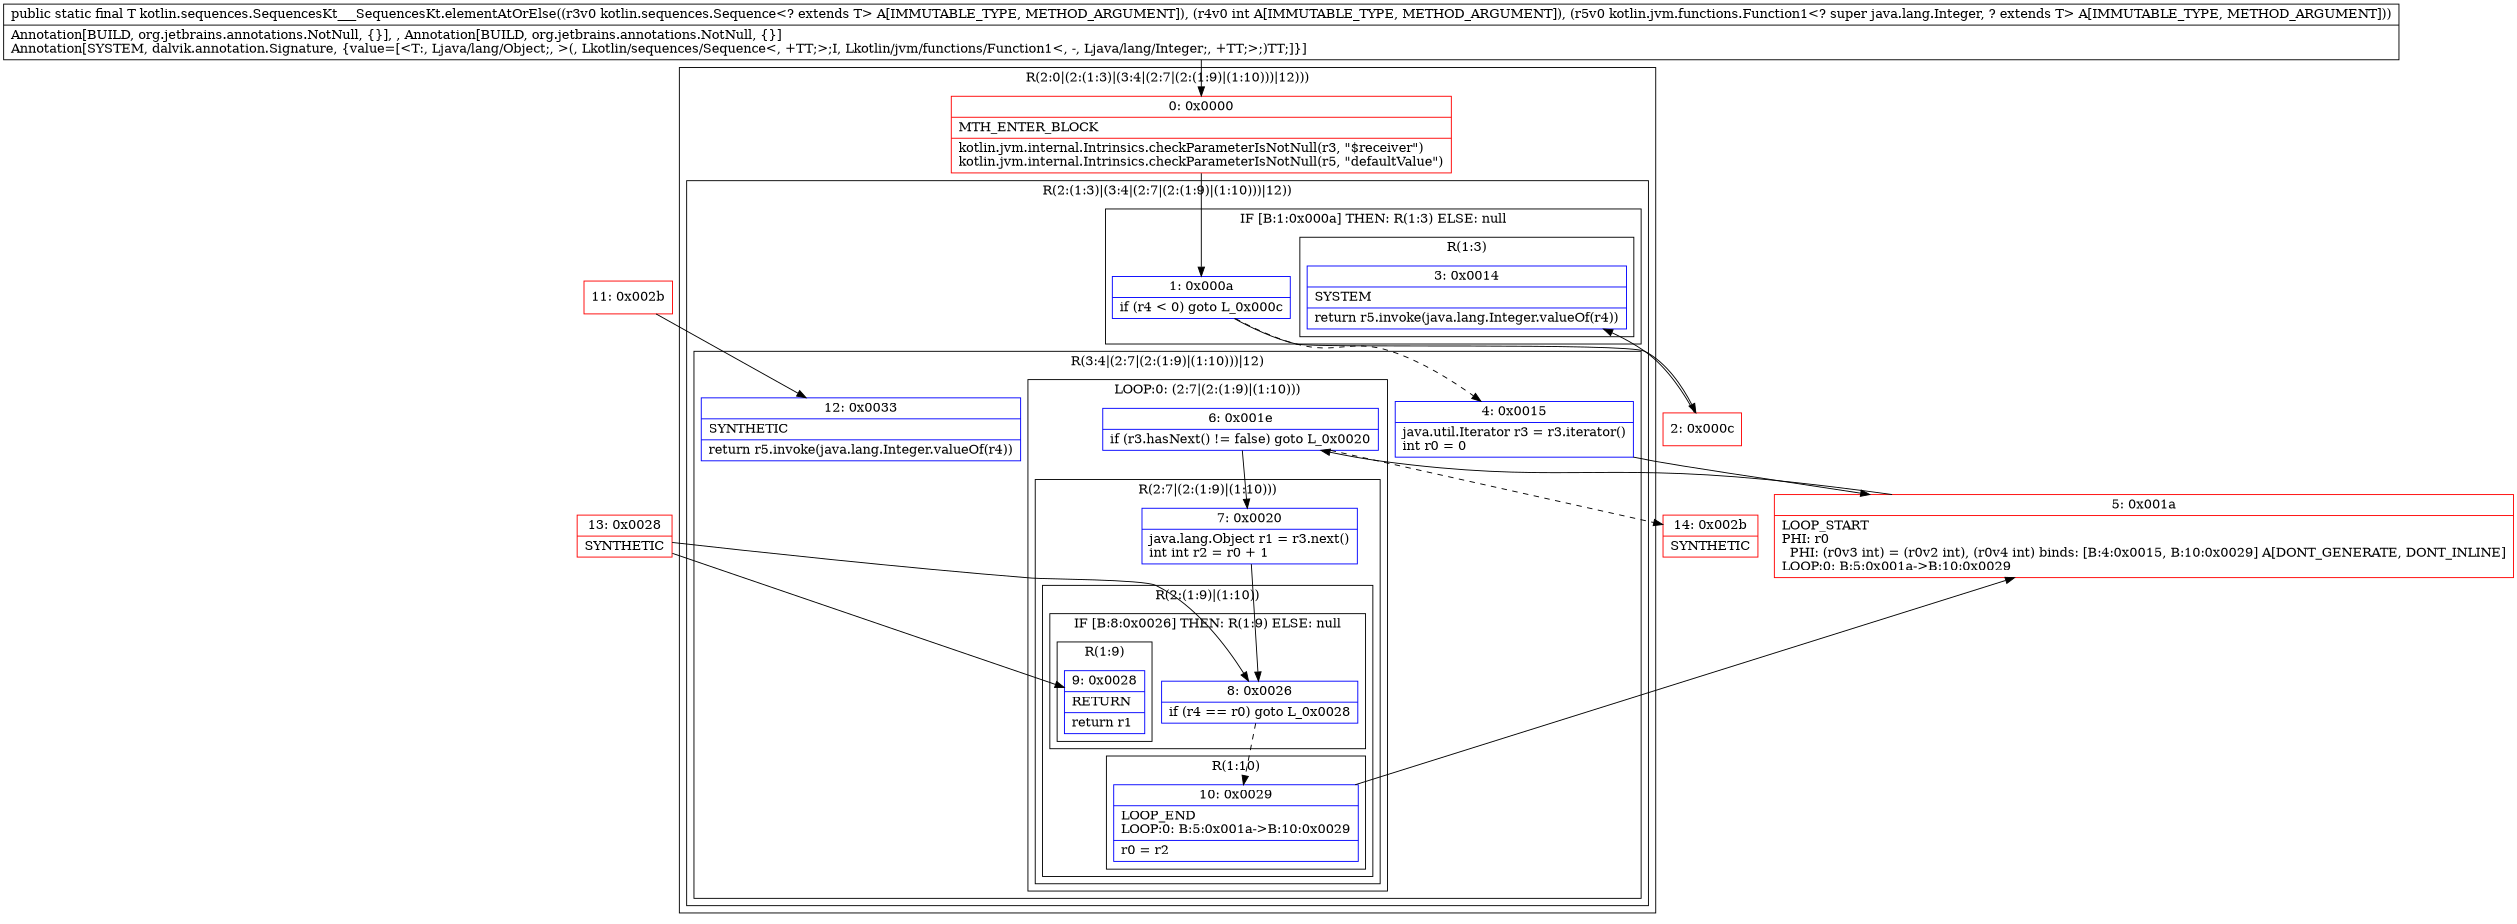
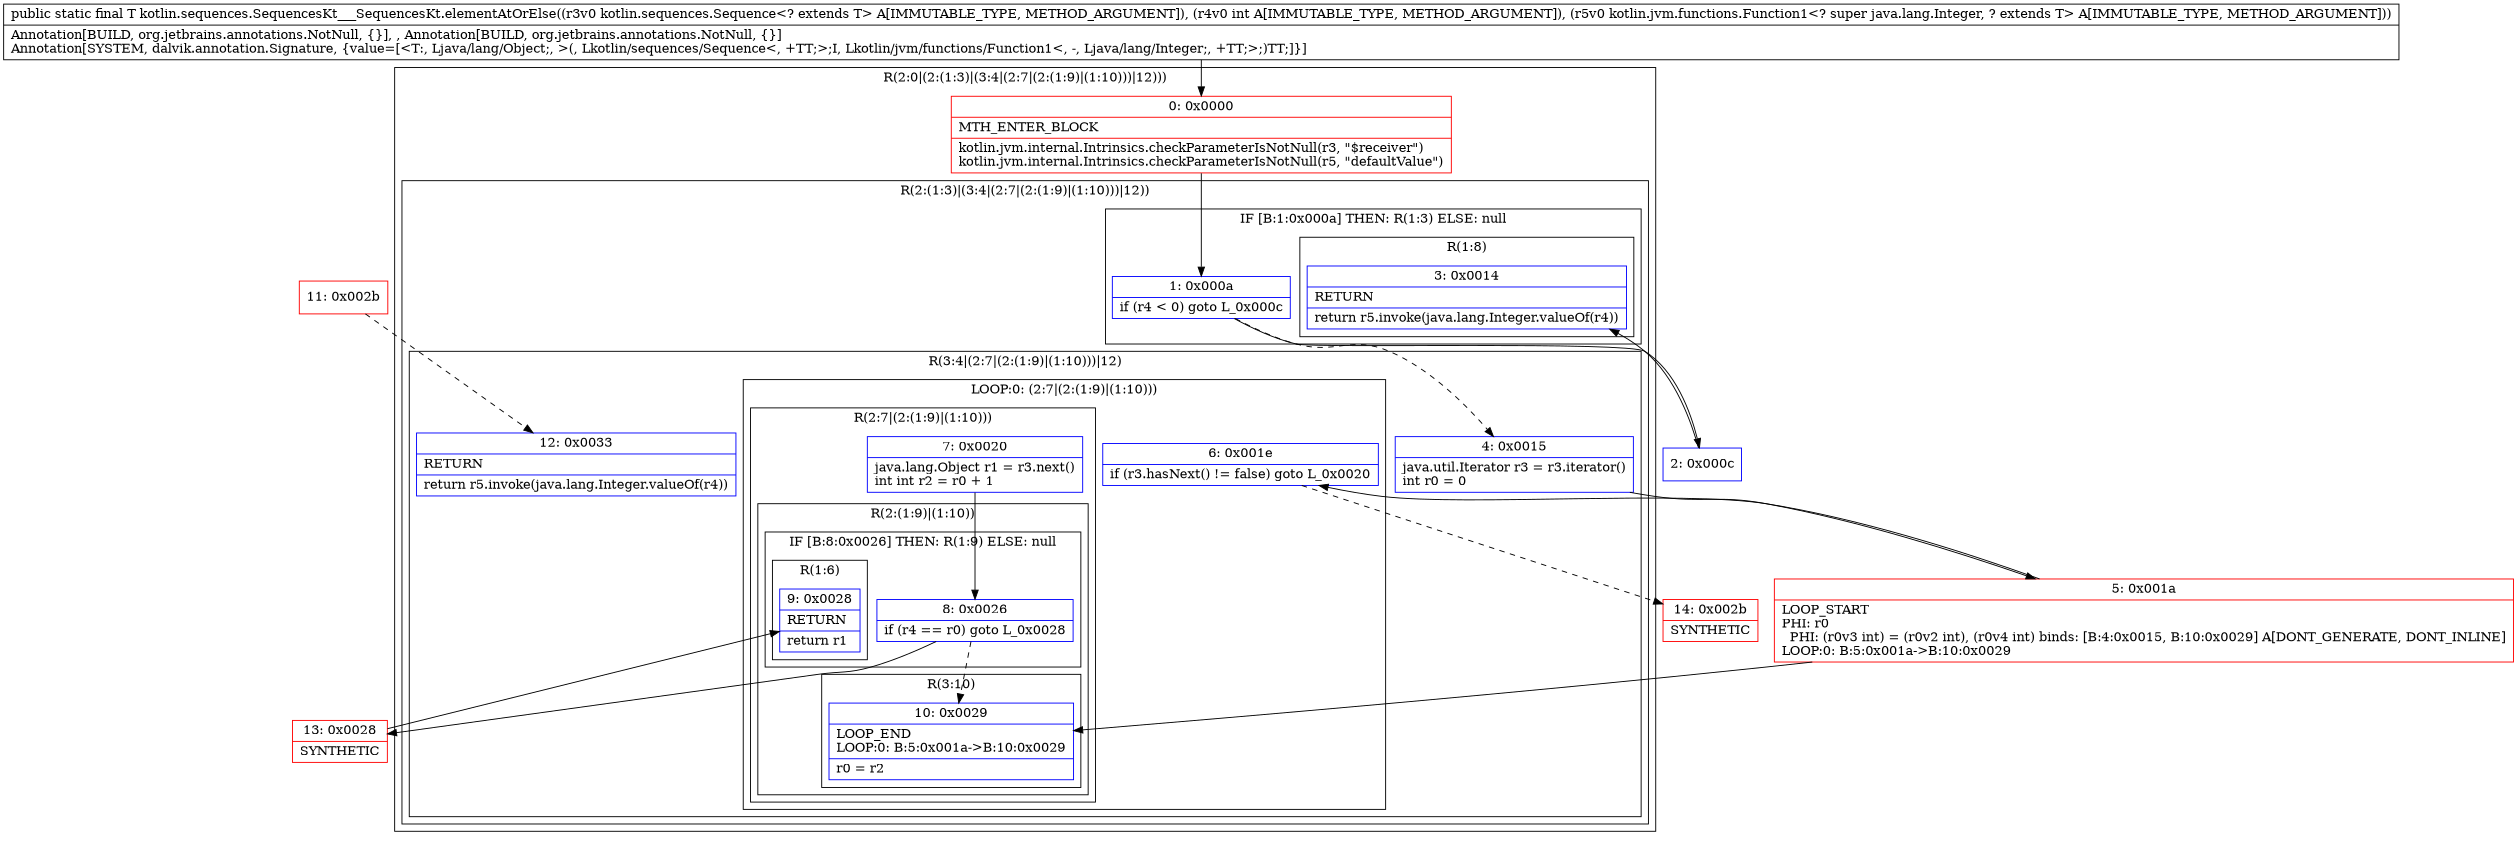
cluster "R(1:3)": label "R(1:3)" -> "R(1:8)"
node "3: 0x0014": text "SYSTEM" -> "RETURN"
edge "11: 0x002b" -> "12: 0x0033": style solid -> dashed
node "12: 0x0033": text "SYNTHETIC" -> "RETURN"
node "2: 0x000c": color red -> blue
edge "6: 0x001e" -> "7: 0x0020": removed
edge "13: 0x0028" -> "8: 0x0026": reversed
cluster "R(1:9)": label "R(1:9)" -> "R(1:6)"
edge "10: 0x0029" -> "5: 0x001a": reversed
cluster "R(1:10)": label "R(1:10)" -> "R(3:10)"
